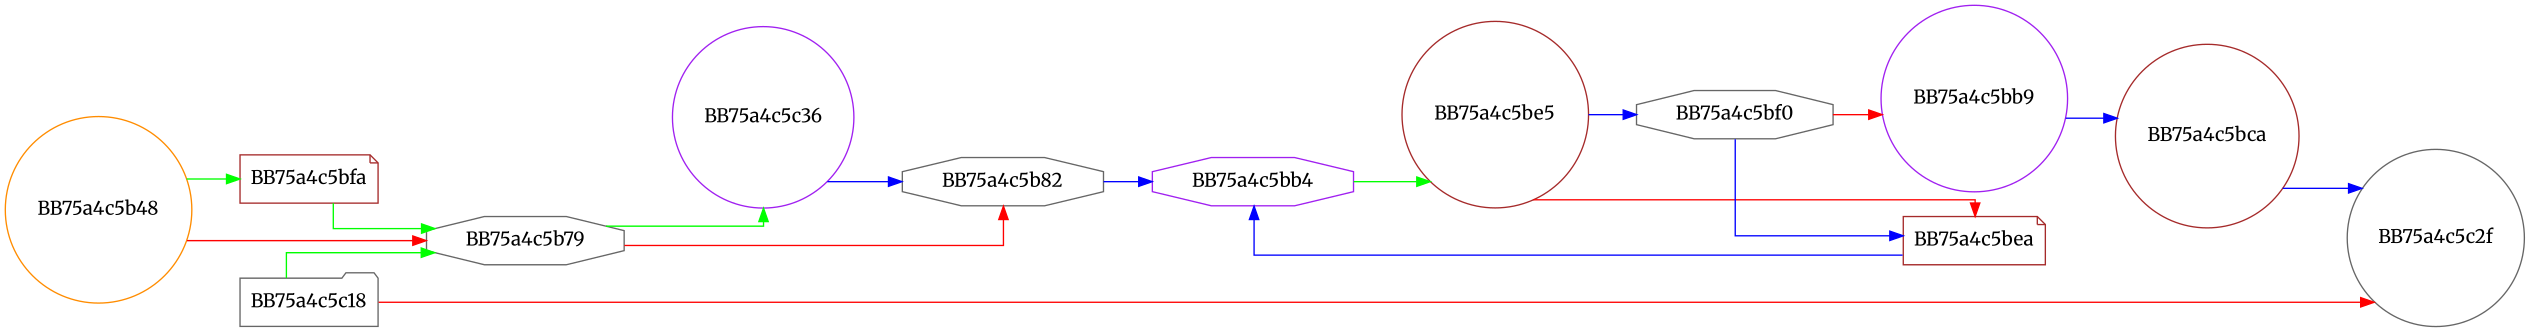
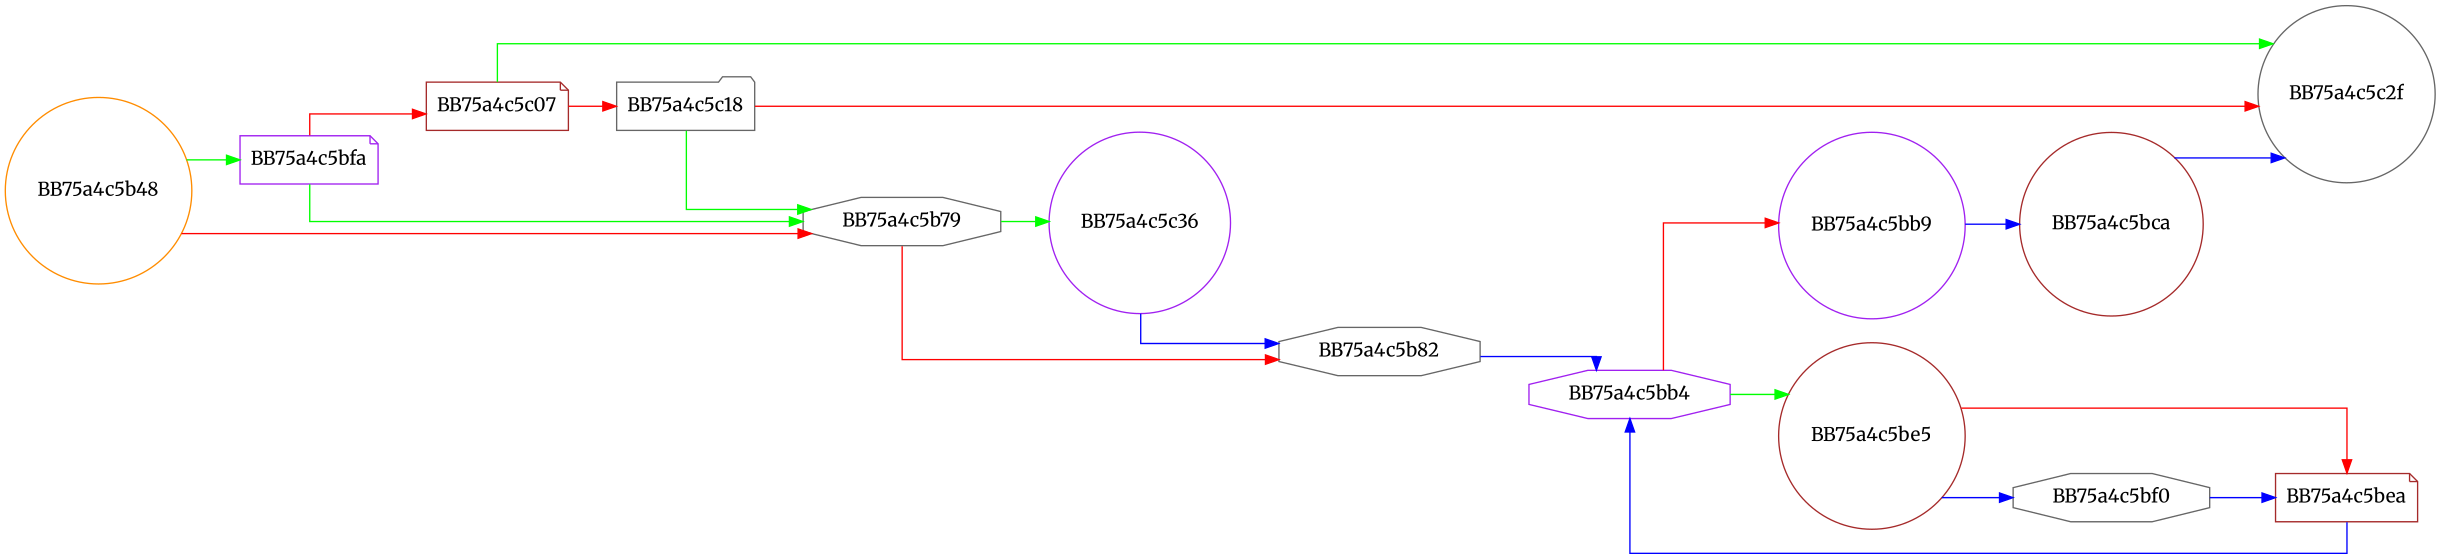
node "BB75a4c5c07": added
edge "BB75a4c5bf0" -> "BB75a4c5bb9": now "BB75a4c5bb4" -> "BB75a4c5bb9"
node "BB75a4c5bfa": color brown -> purple
